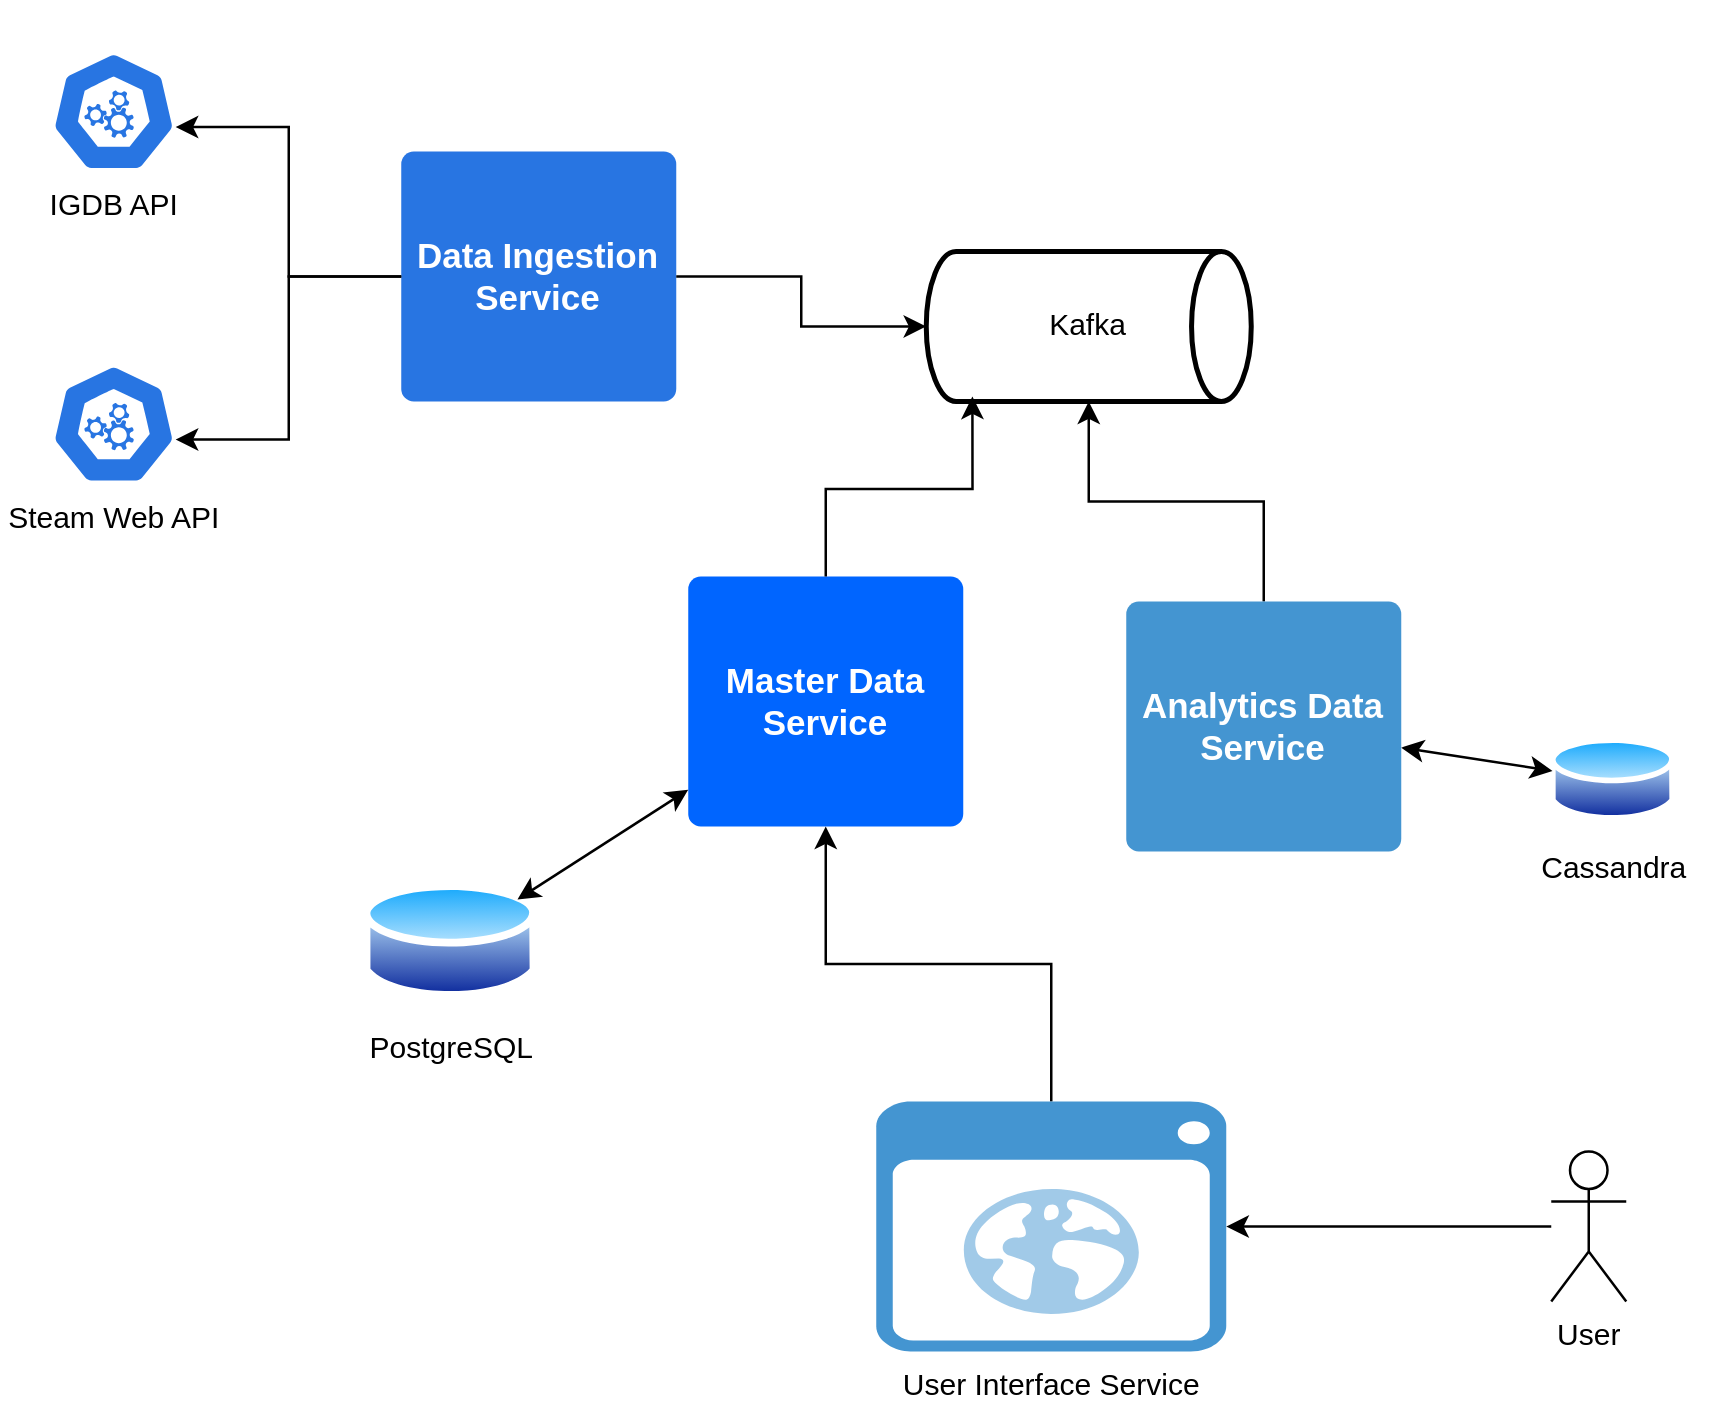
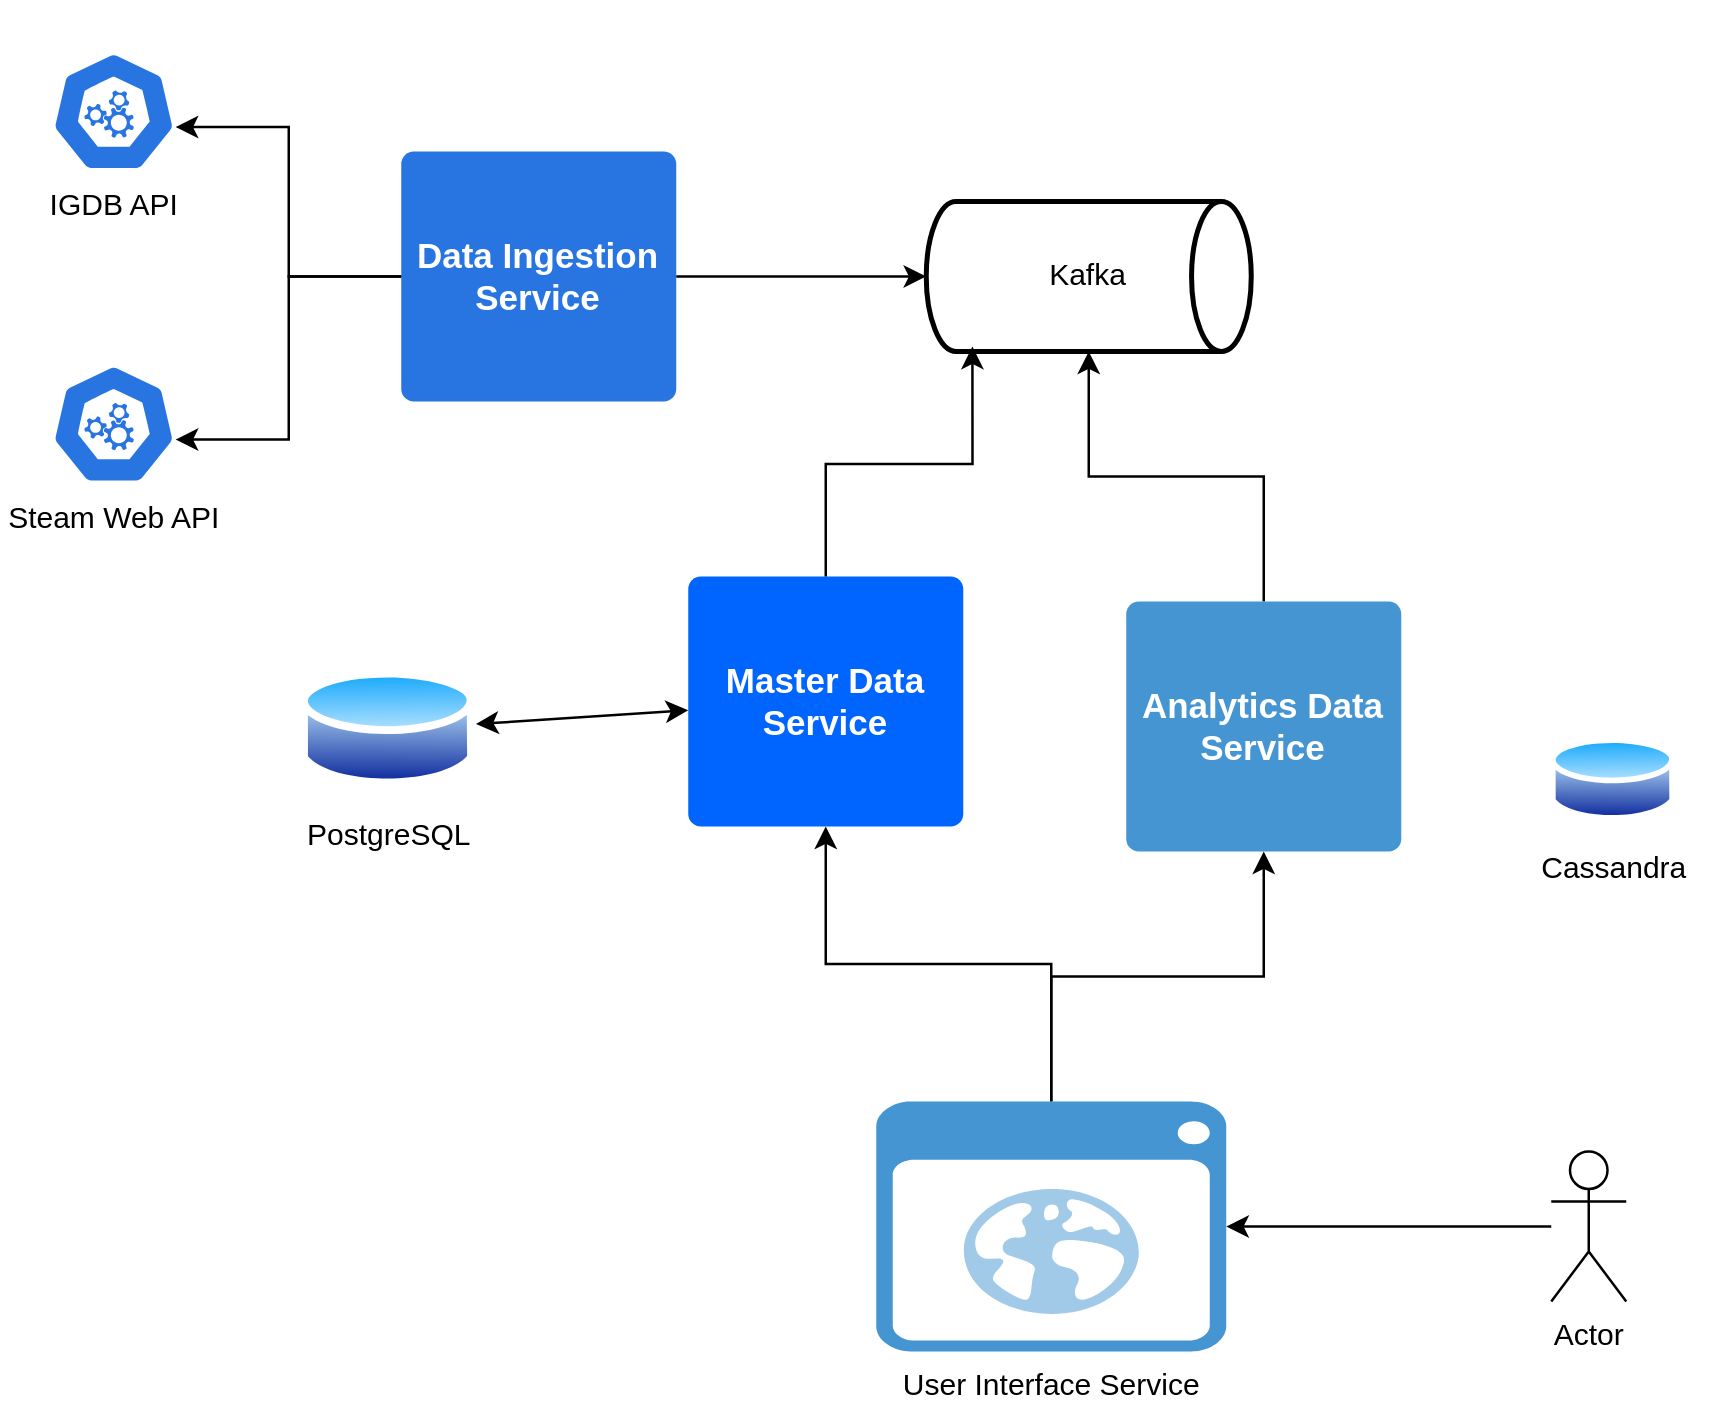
node "Kafka": moved (1089, 326) -> (1089, 276)
edge "Analytics Data Service" -- "Cassandra": removed
node "PostgreSQL": moved (451, 941) -> (389, 729)
edge "User Interface Service" -> "Analytics Data Service": added
node "User": label "User" -> "Actor"
